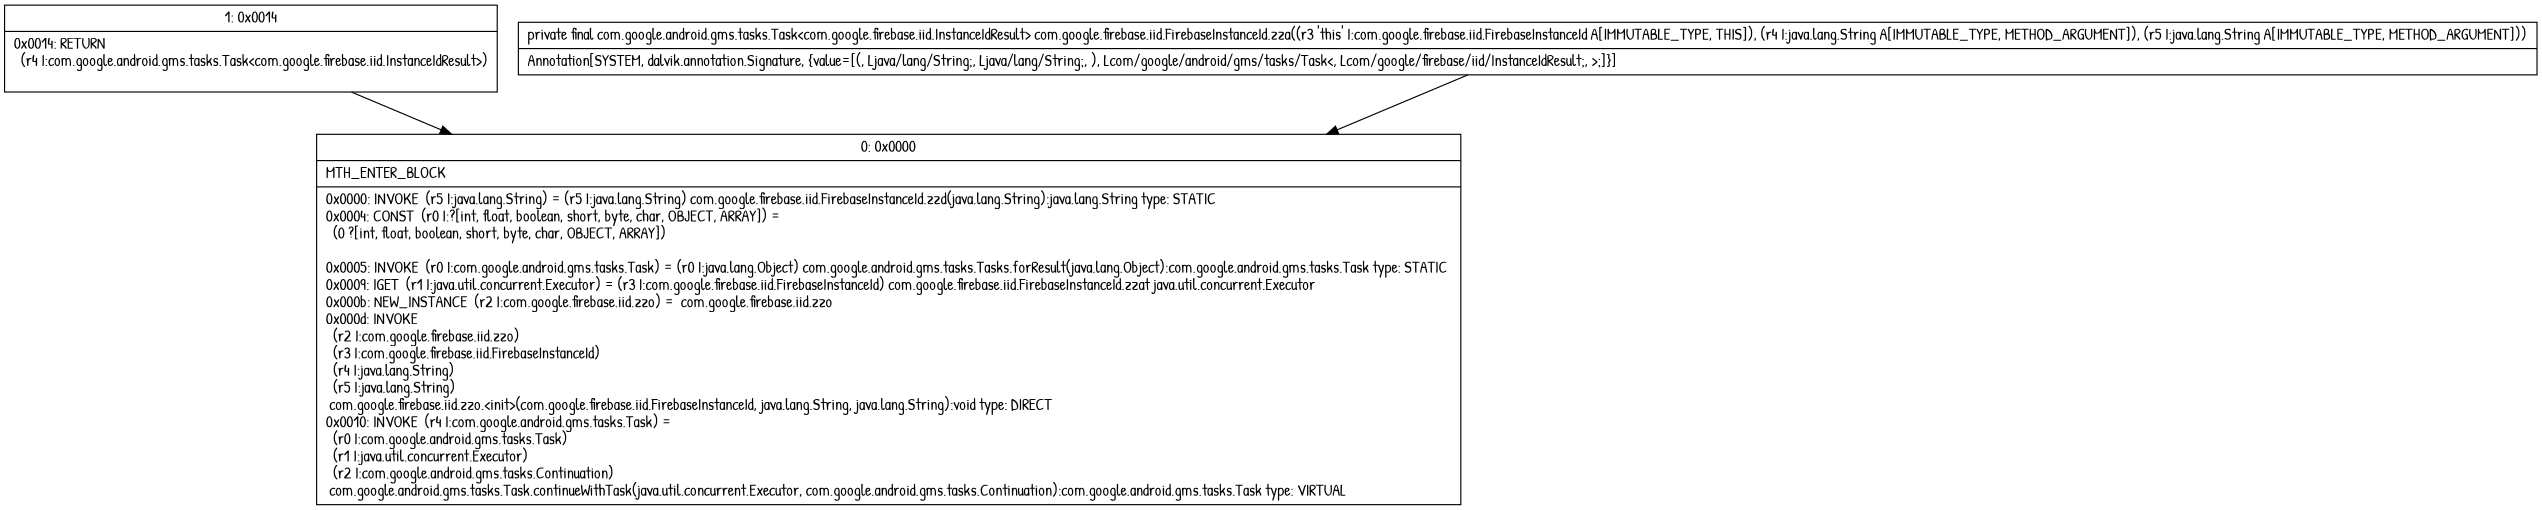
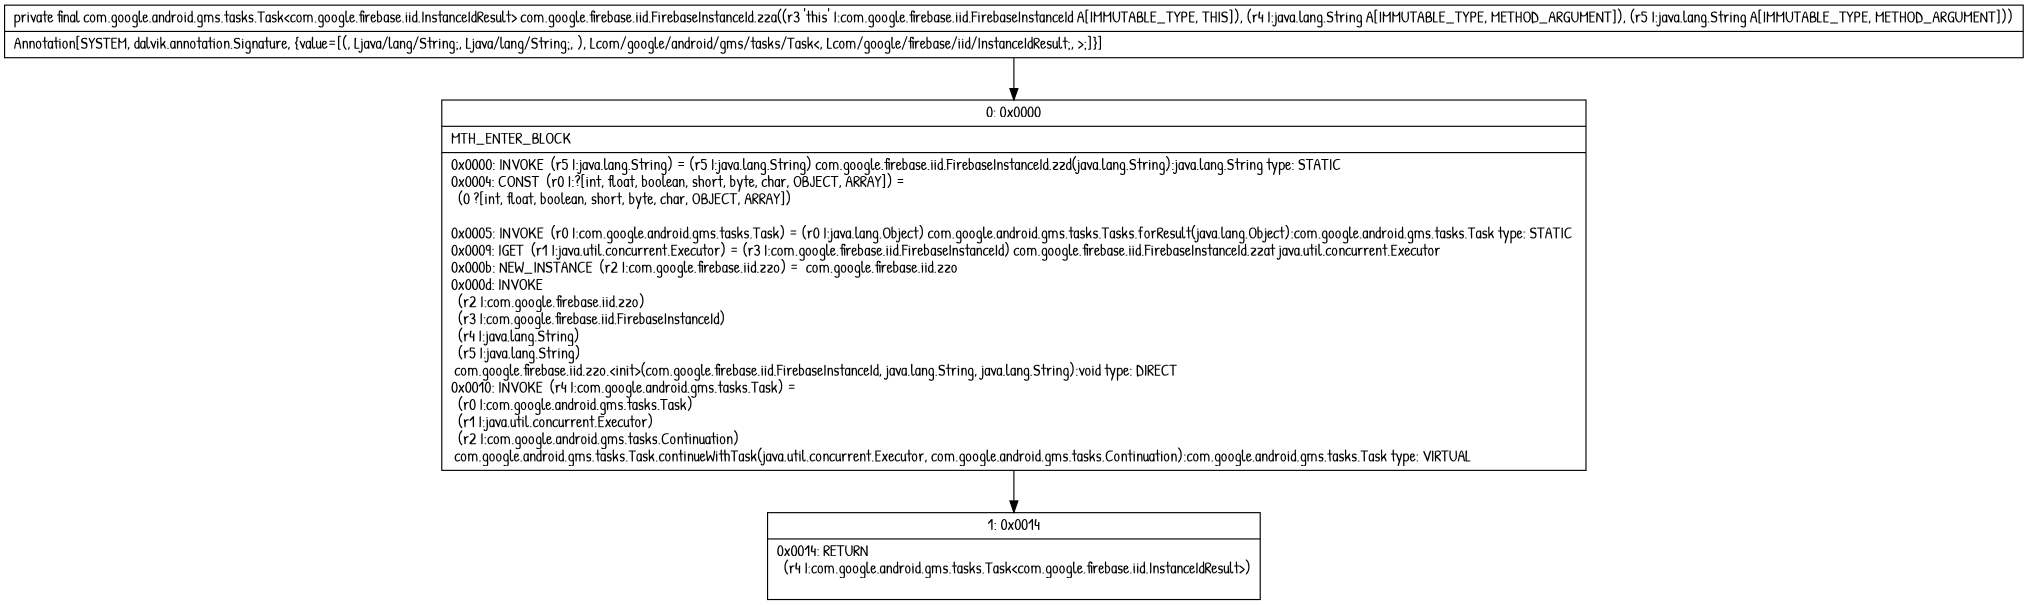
edge "1: 0x0014" -> "0: 0x0000": reversed
